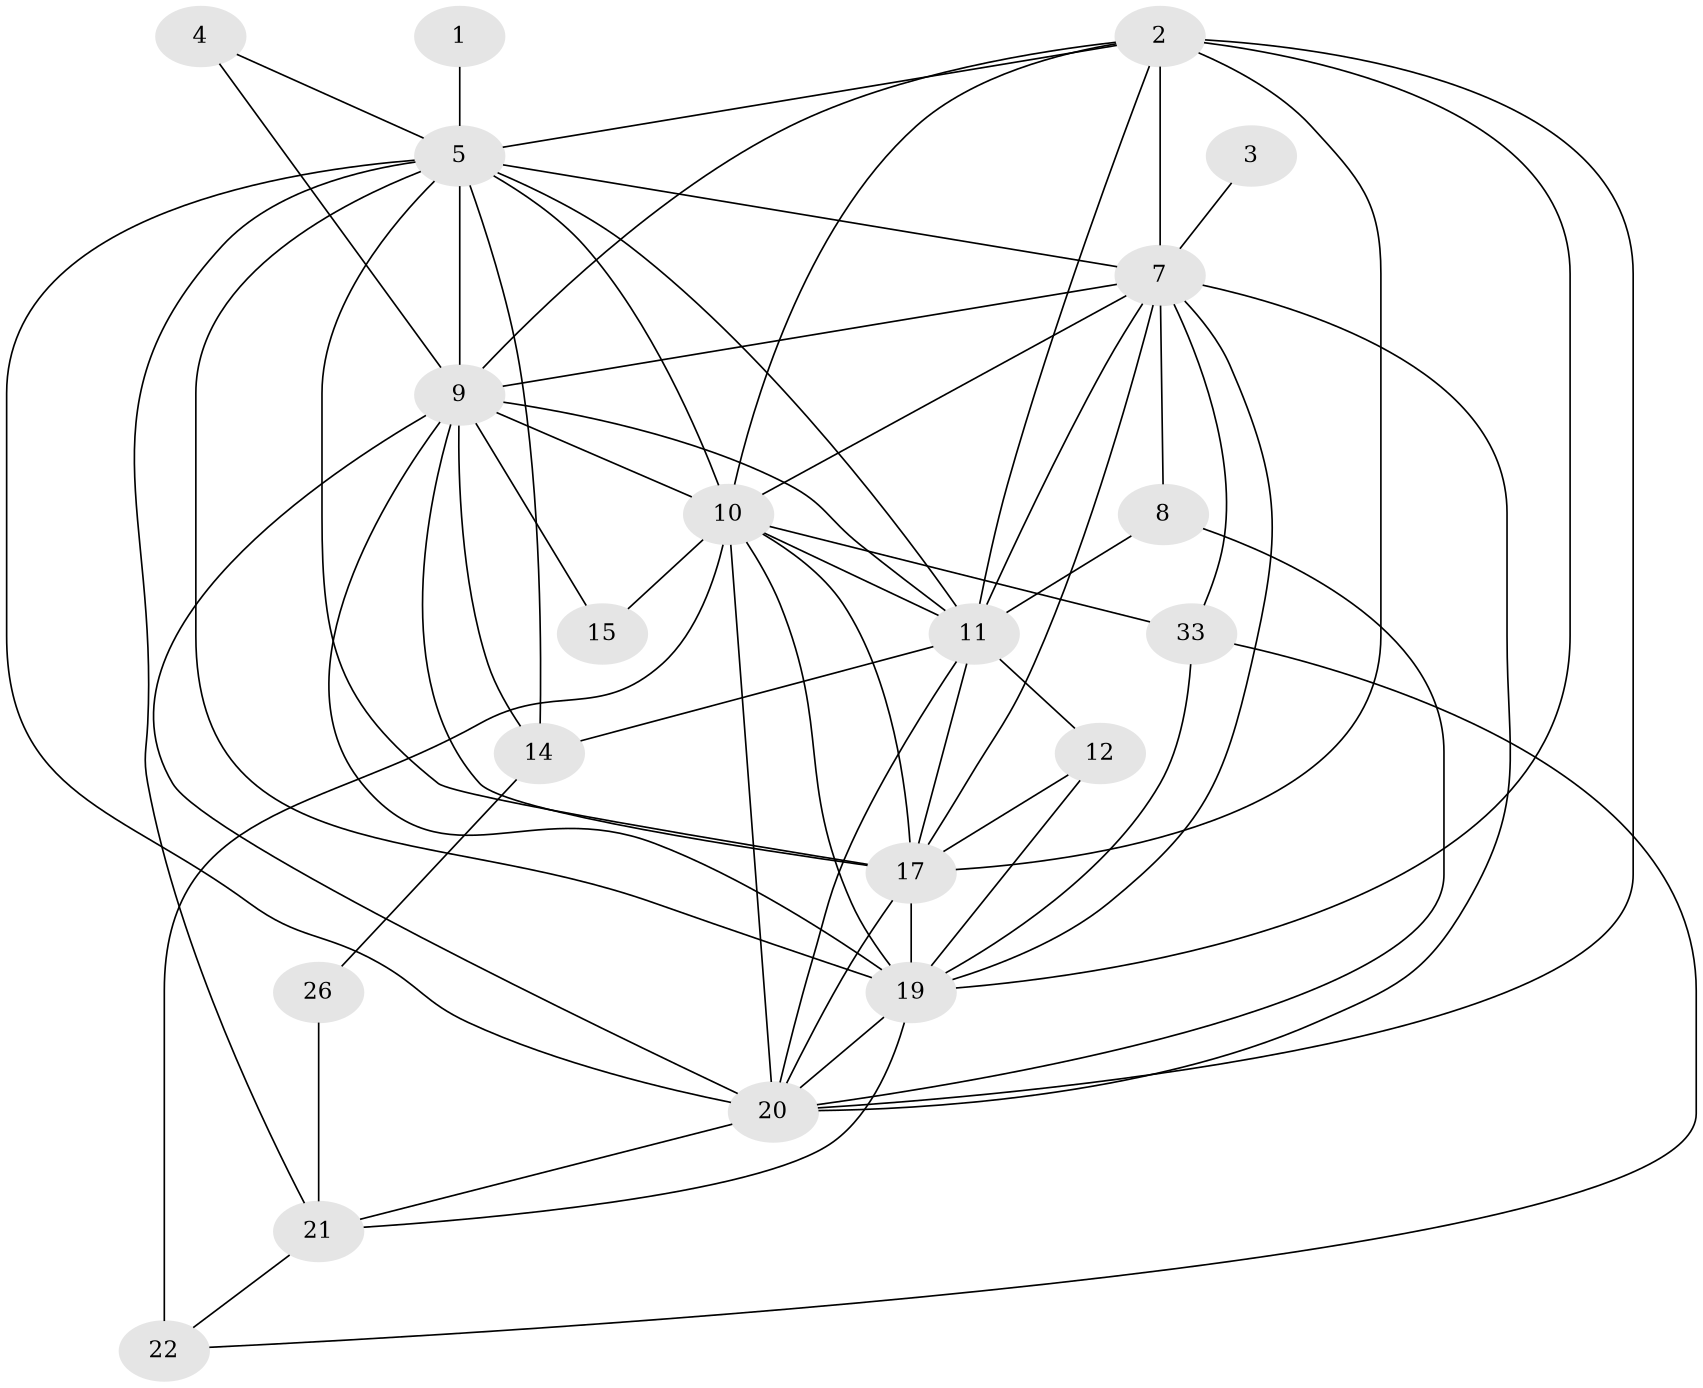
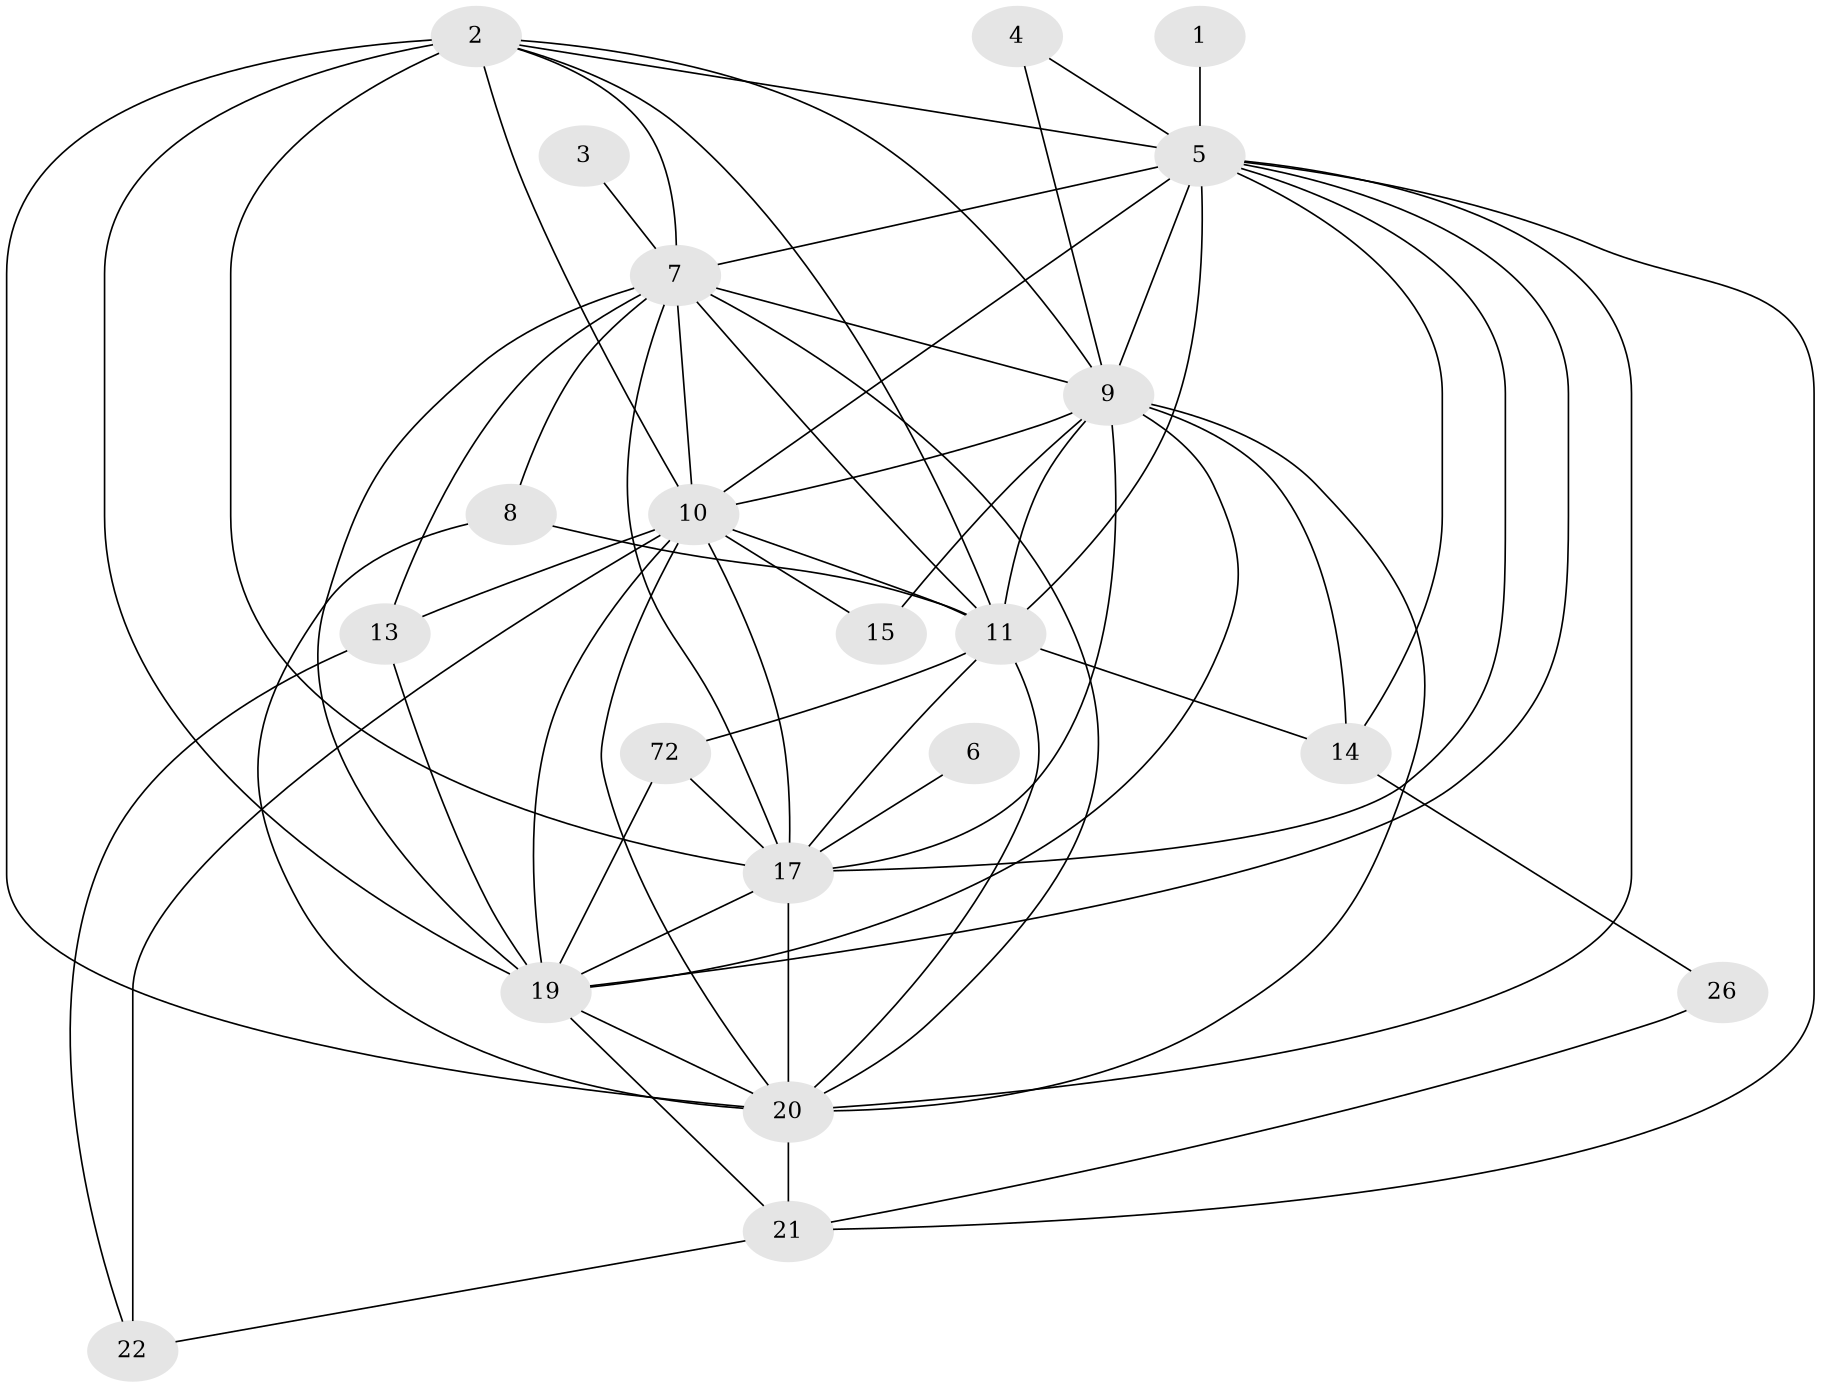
node "33": label "33" -> "13"
node "6": added
node "12": label "12" -> "72"
